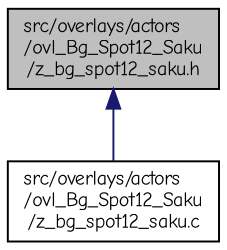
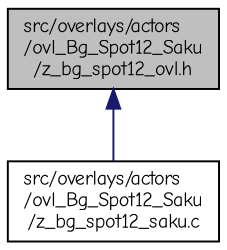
node "src/overlays/actors /ovl_Bg_Spot12_Saku /z_bg_spot12_saku.h": label "src/overlays/actors /ovl_Bg_Spot12_Saku /z_bg_spot12_saku.h" -> "src/overlays/actors /ovl_Bg_Spot12_Saku /z_bg_spot12_ovl.h"
